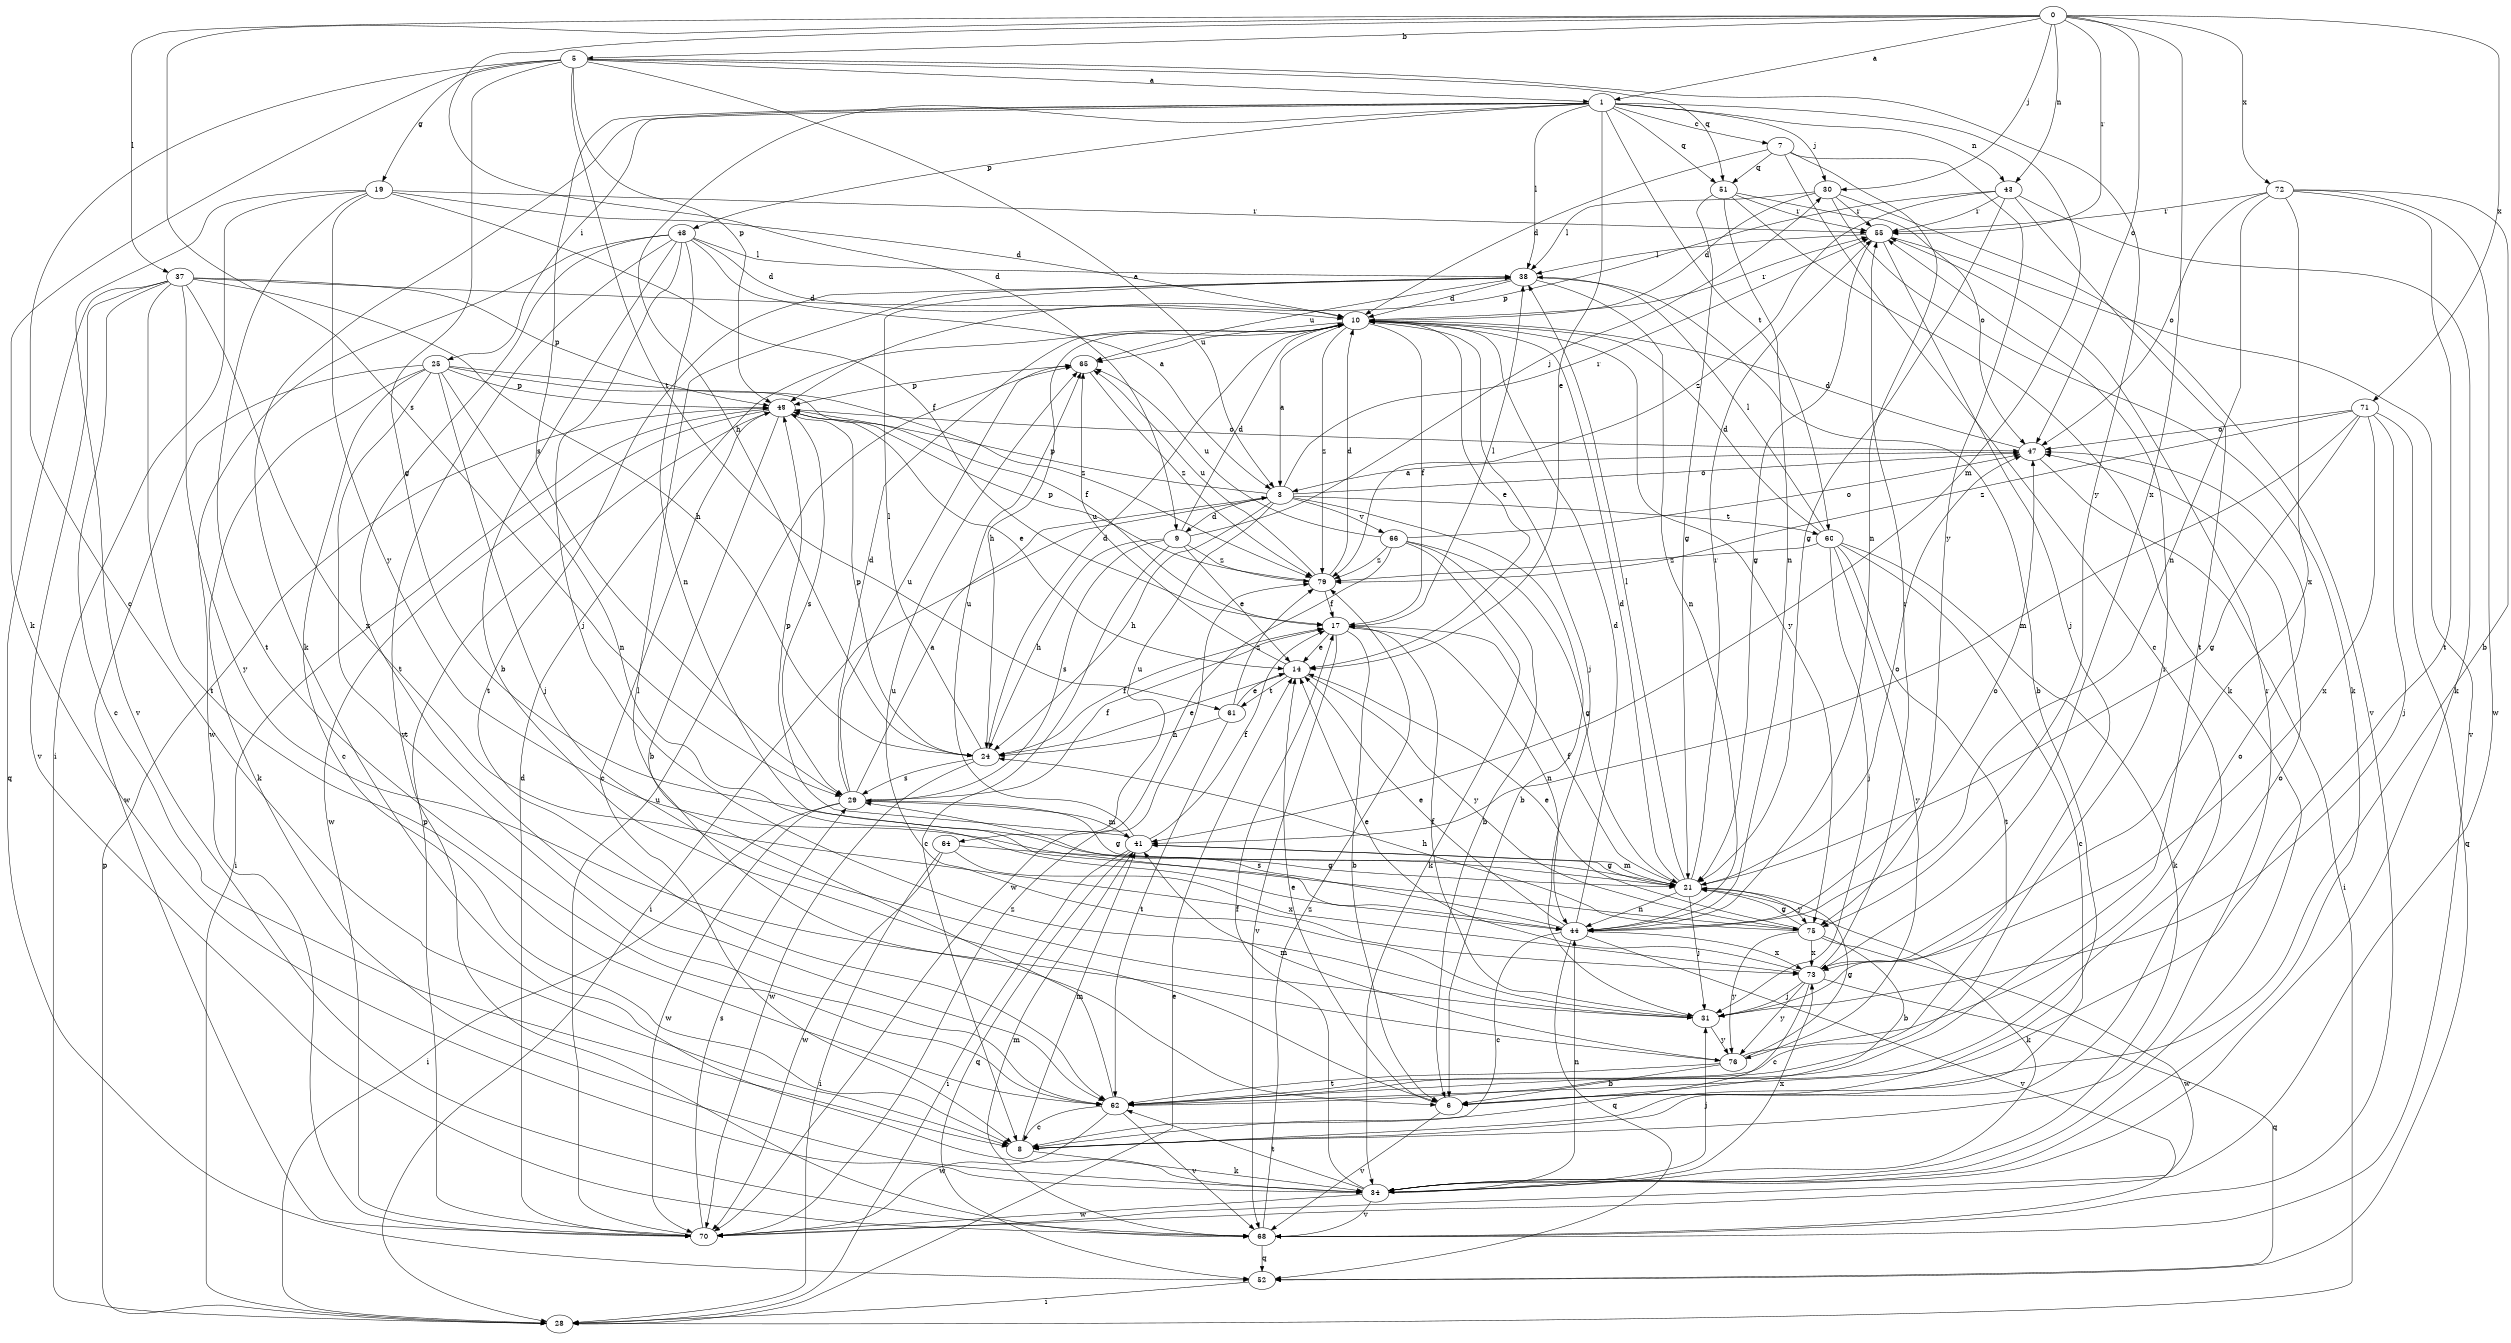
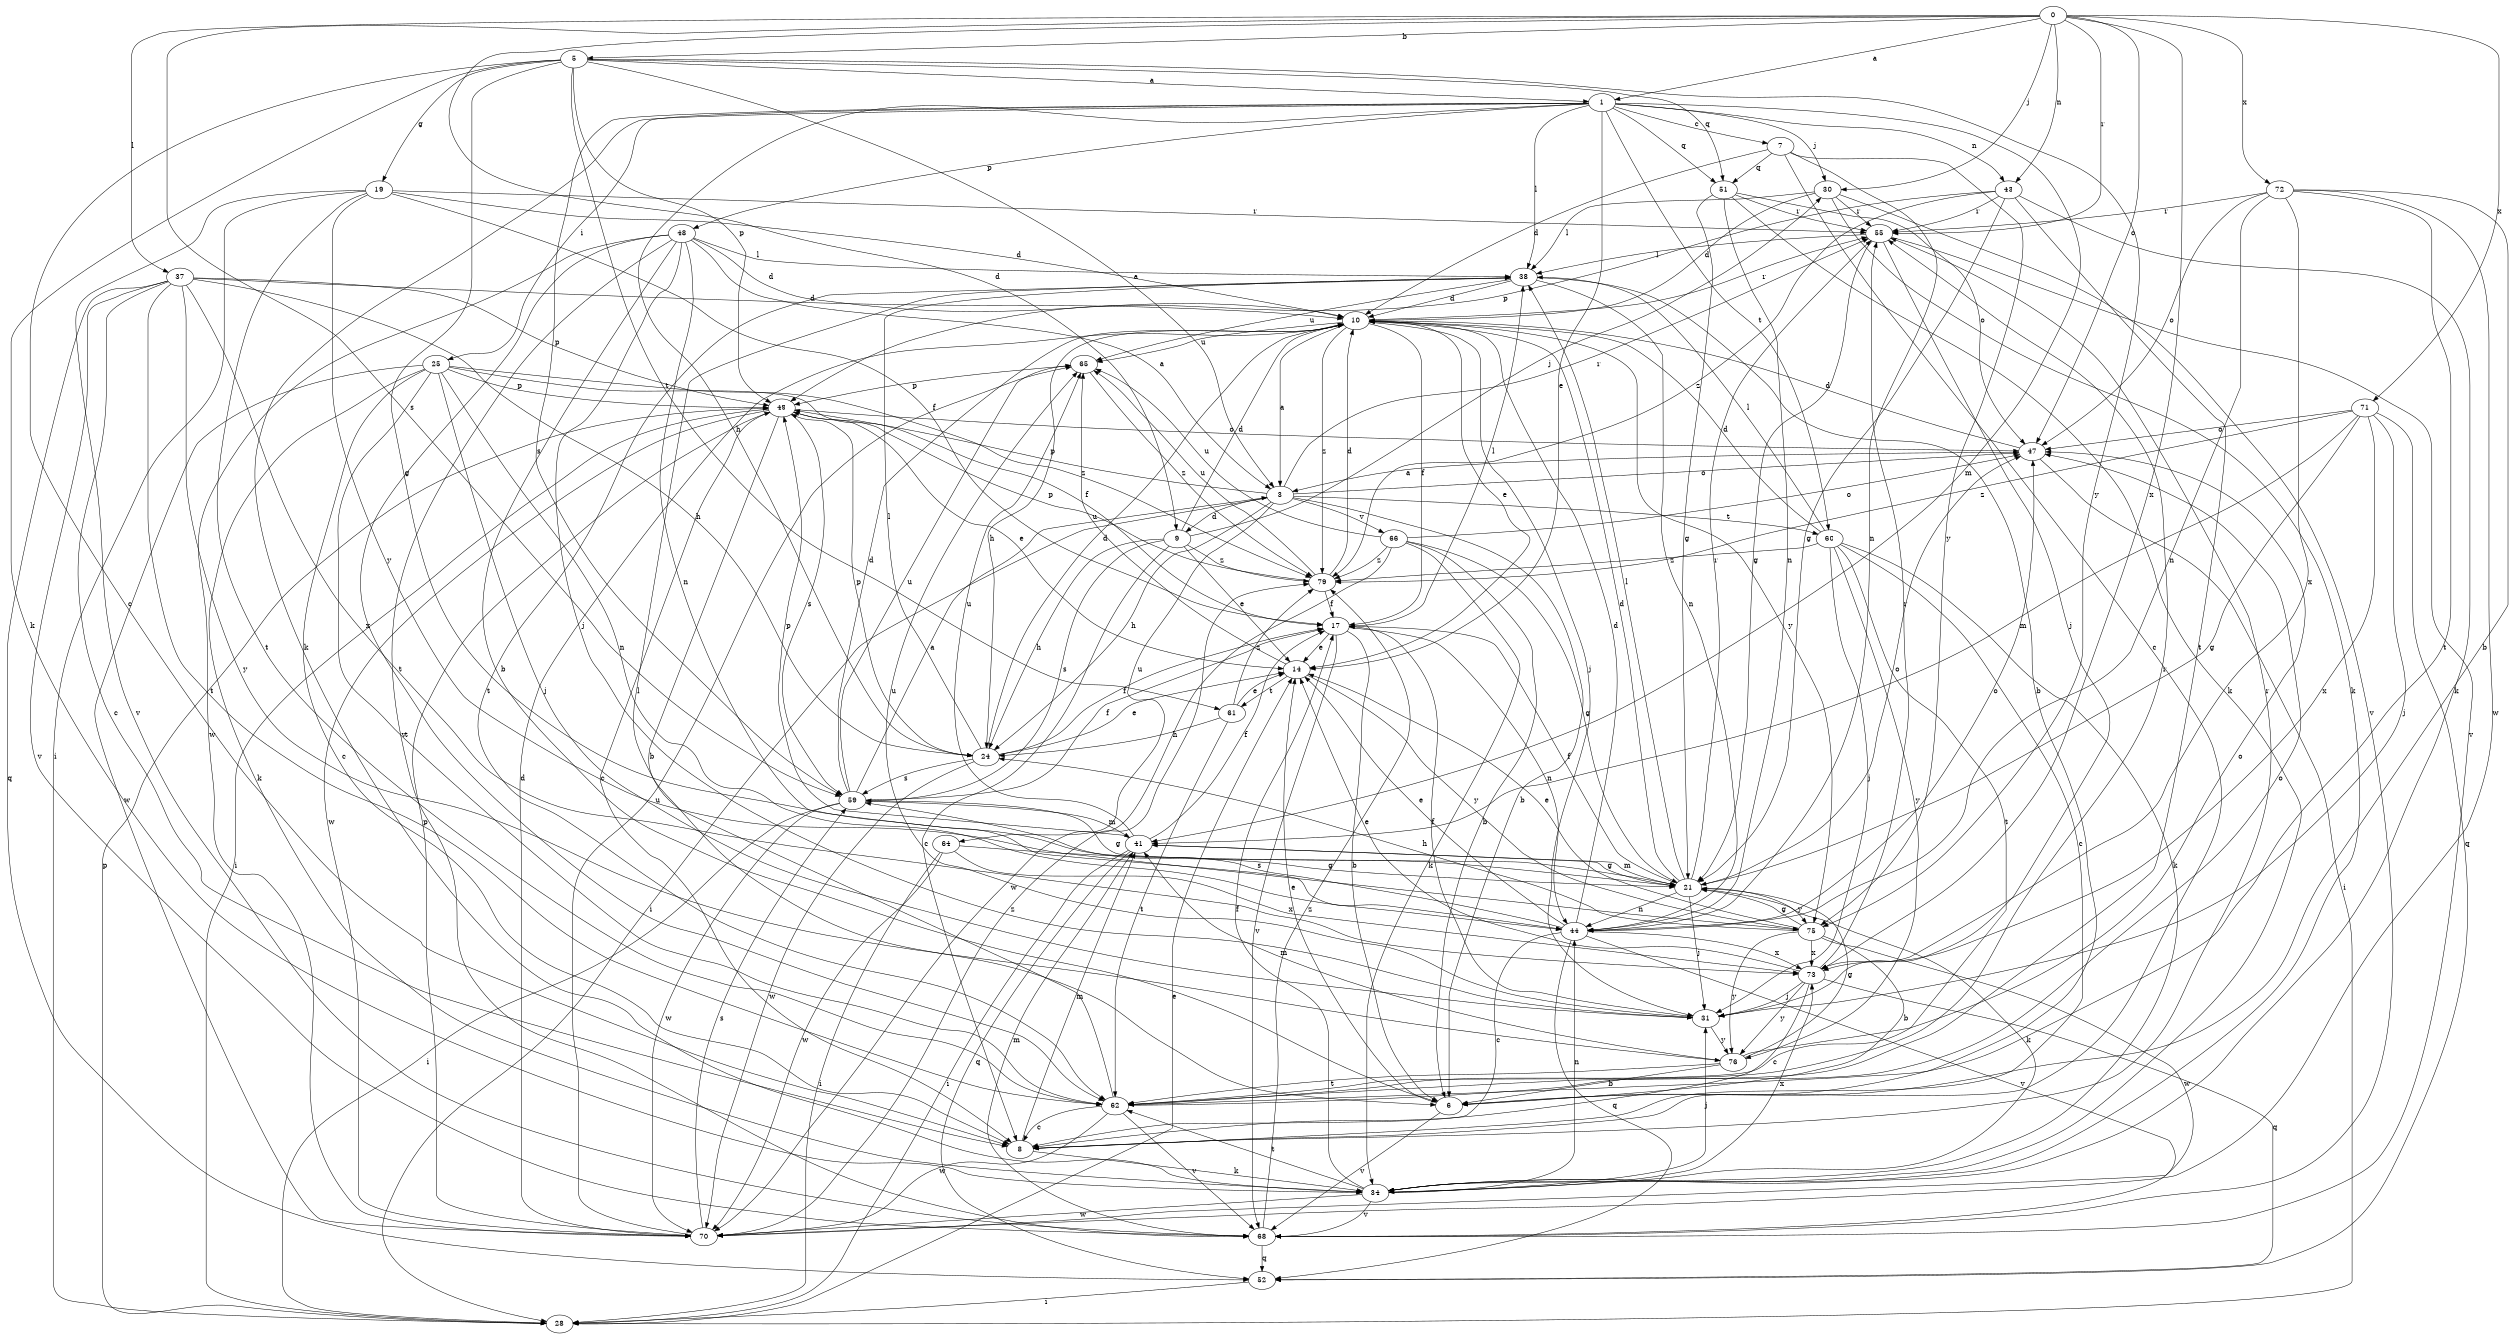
edge "14" -> "24": reversed
node "29": label "29" -> "59"
